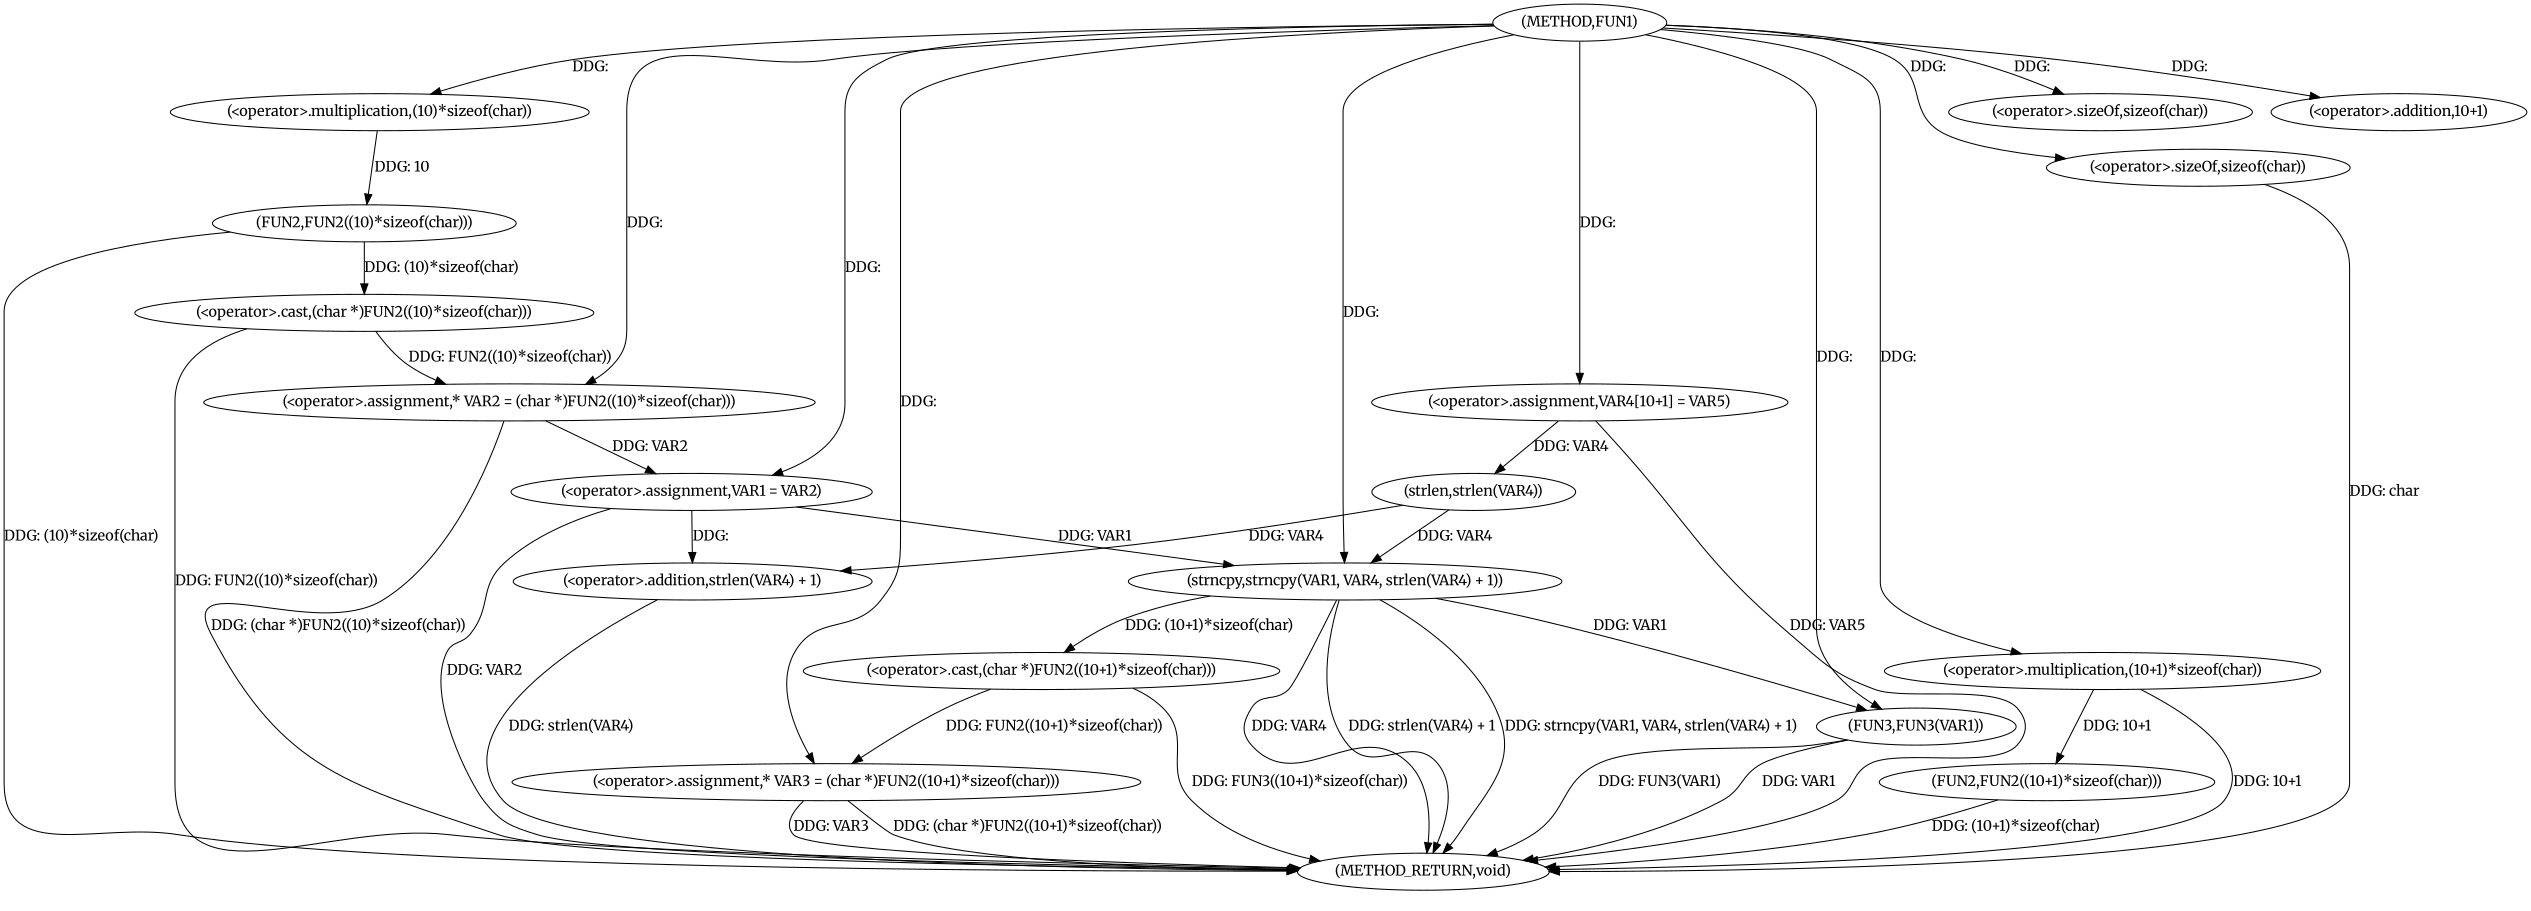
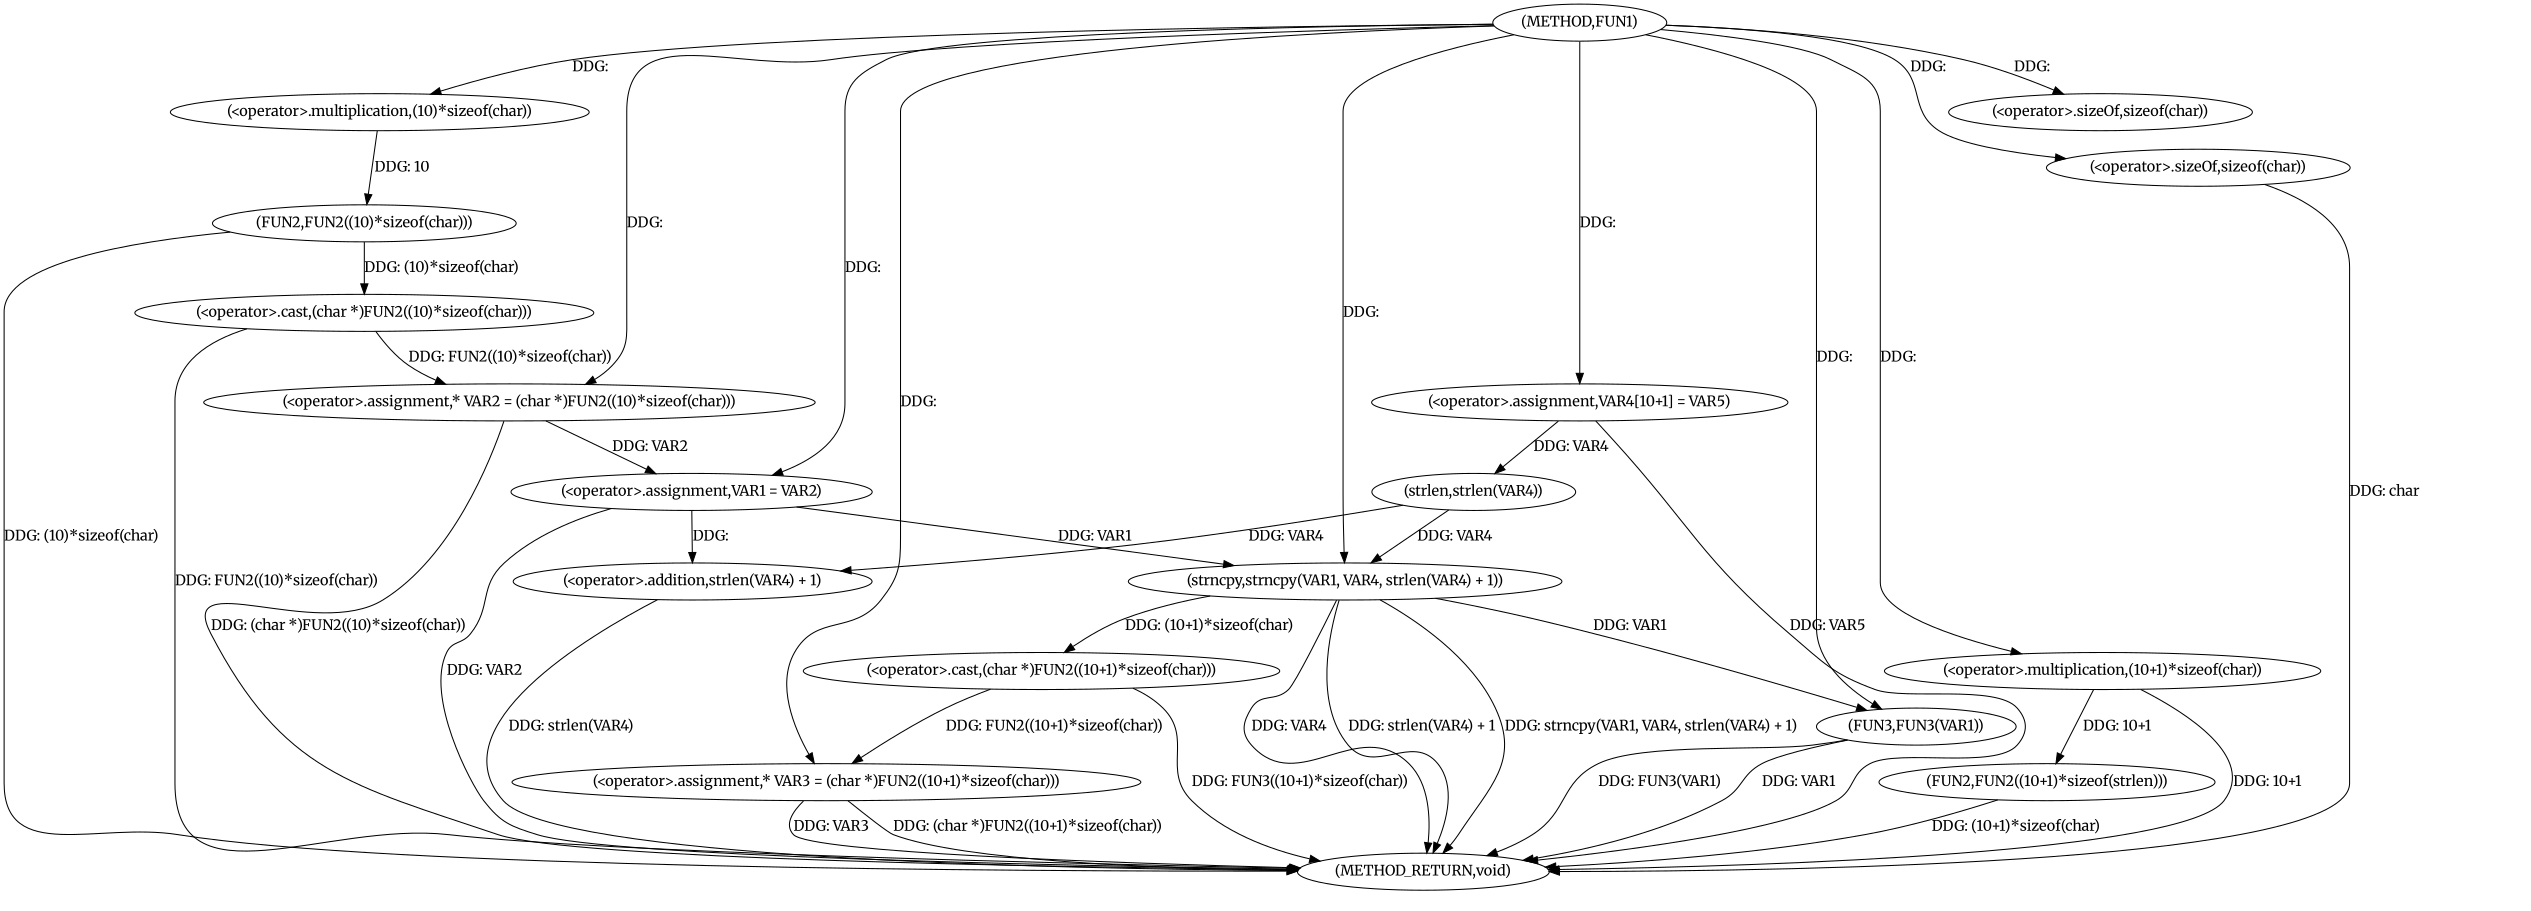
node "(<operator>.addition,10+1)": removed
node "(FUN2,FUN2((10+1)*sizeof(char)))": label "(FUN2,FUN2((10+1)*sizeof(char)))" -> "(FUN2,FUN2((10+1)*sizeof(strlen)))"
